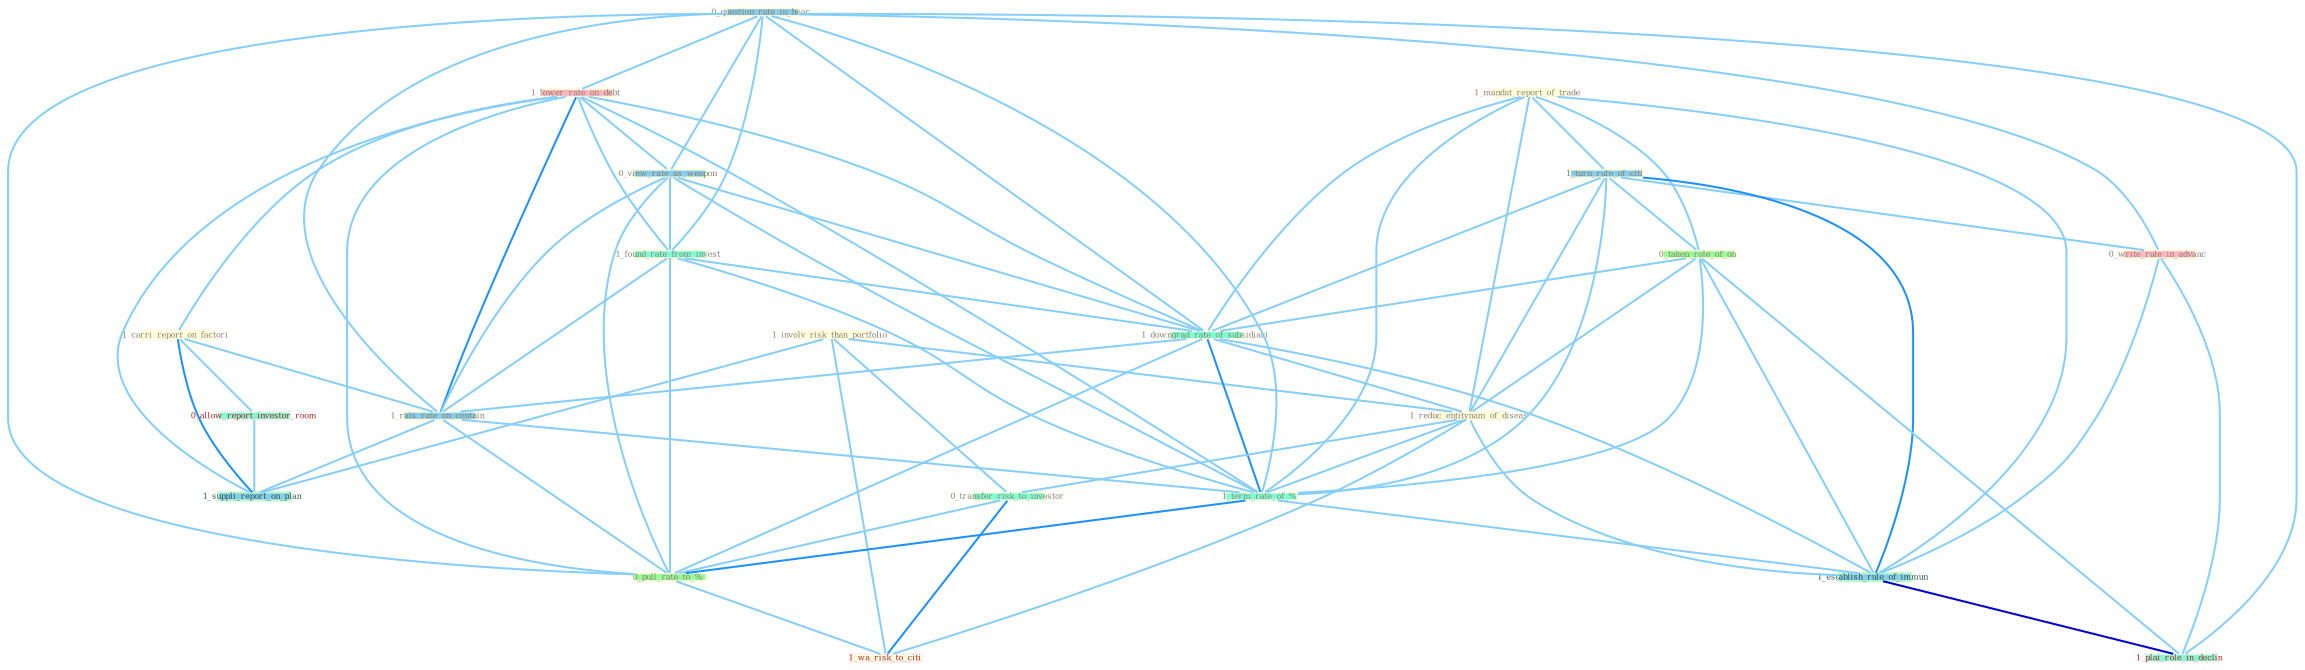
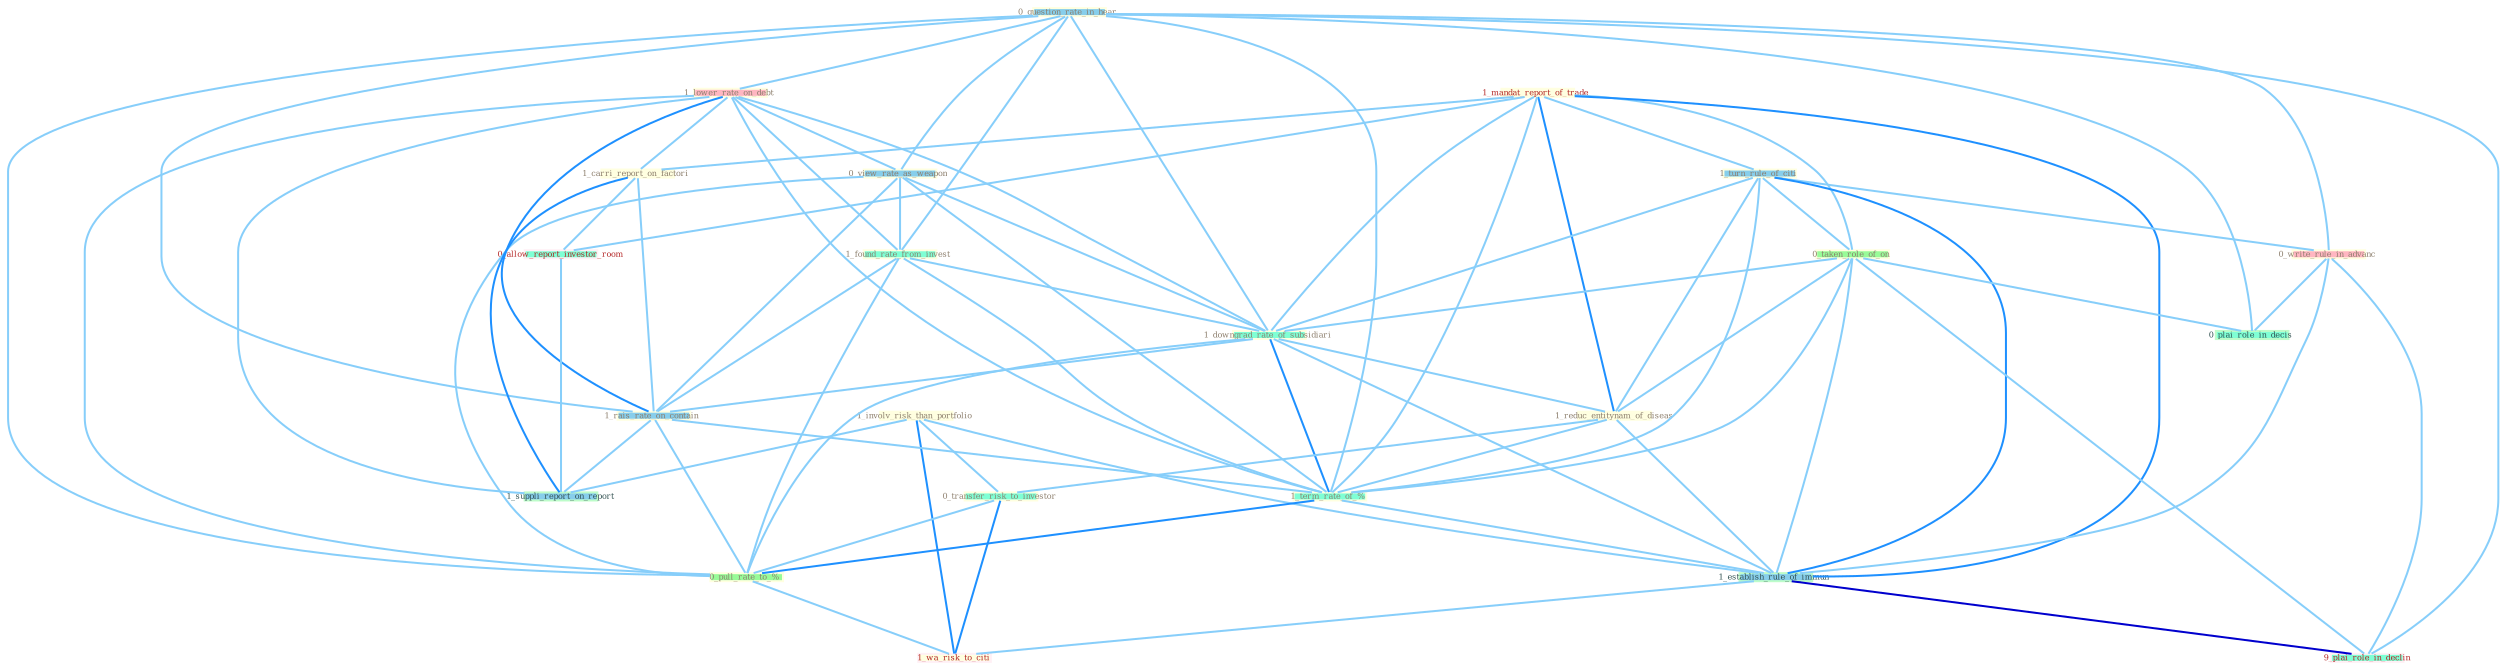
node "1_mandat_report_of_trade": fontcolor #8b7d6b -> #b22222
edge "1_mandat_report_of_trade" -- "1_carri_report_on_factori": added
edge "1_mandat_report_of_trade" -- "0_allow_report_investor_room": added
edge "1_mandat_report_of_trade" -- "1_establish_rule_of_immun": color #87cefa -> #1e90ff
edge "1_mandat_report_of_trade" -- "1_reduc_entitynam_of_diseas": color #87cefa -> #1e90ff
node "0_plai_role_in_decis": added
edge "1_involv_risk_than_portfolio" -- "1_reduc_entitynam_of_diseas": now "1_involv_risk_than_portfolio" -- "1_establish_rule_of_immun"
node "1_suppli_report_on_plan": label "1_suppli_report_on_plan" -> "1_suppli_report_on_report"
edge "1_involv_risk_than_portfolio" -- "1_wa_risk_to_citi": color #87cefa -> #1e90ff
edge "1_reduc_entitynam_of_diseas" -- "1_wa_risk_to_citi": now "1_establish_rule_of_immun" -- "1_wa_risk_to_citi"
node "1_plai_role_in_declin": label "1_plai_role_in_declin" -> "9_plai_role_in_declin"
